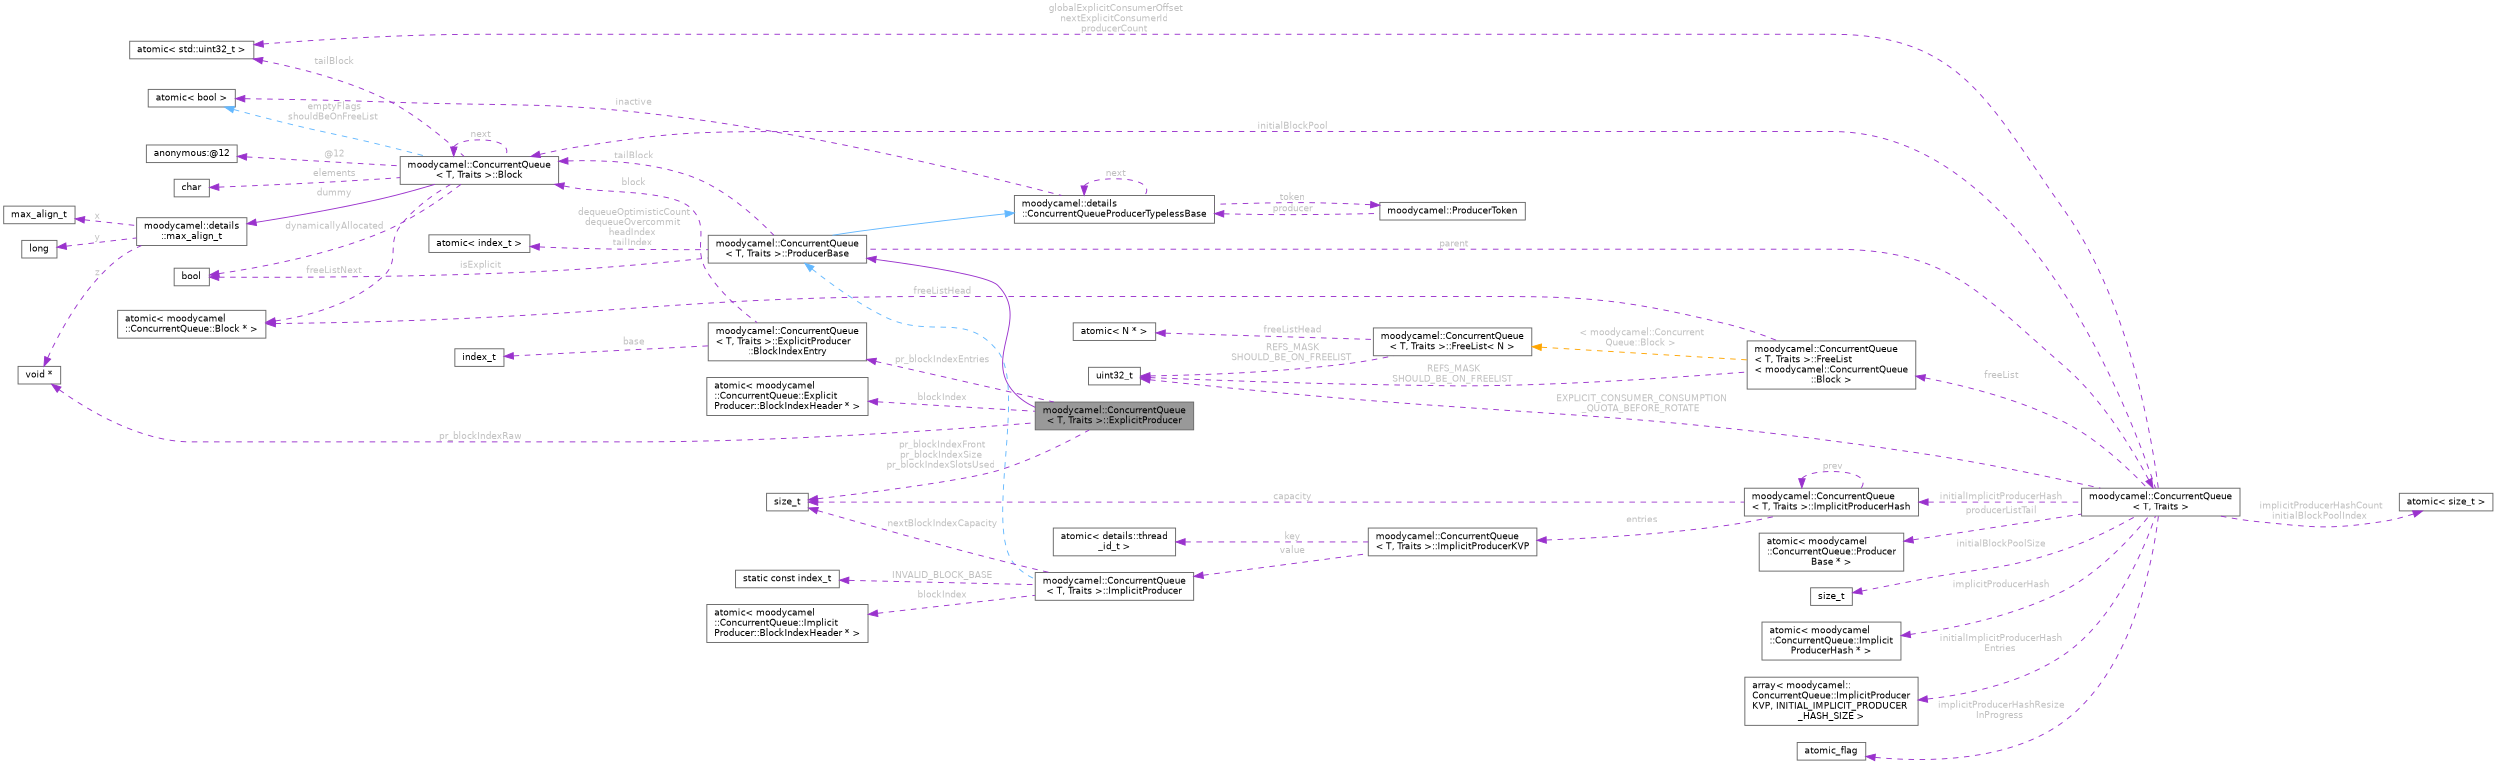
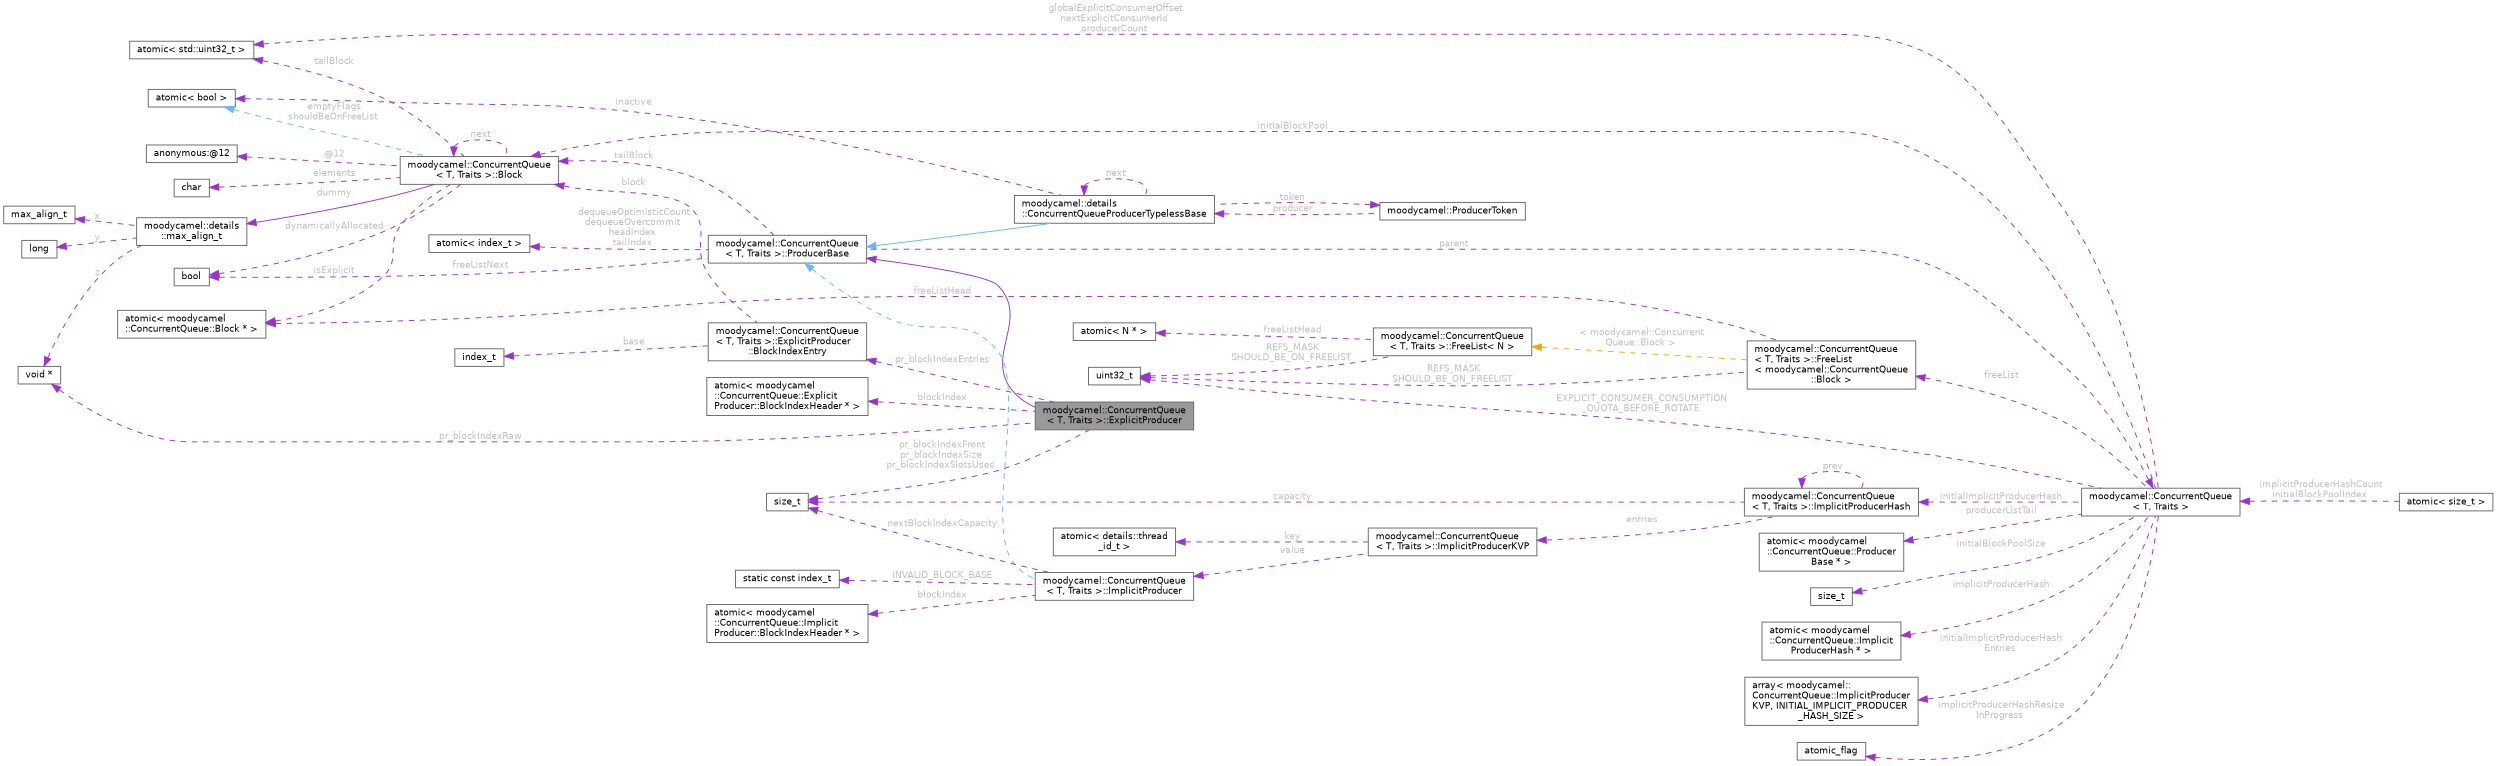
edge "moodycamel::ConcurrentQueue < T, Traits >::ProducerBase" -> "moodycamel::details ::ConcurrentQueueProducerTypelessBase": reversed
edge "moodycamel::ConcurrentQueue < T, Traits >::ProducerBase" -> "bool": label " isExplicit" -> " freeListNext"
edge "moodycamel::ConcurrentQueue < T, Traits >::Block" -> "atomic< moodycamel ::ConcurrentQueue::Block * >": label " freeListNext" -> " isExplicit"
edge "moodycamel::ConcurrentQueue < T, Traits >" -> "atomic< size_t >": reversed
